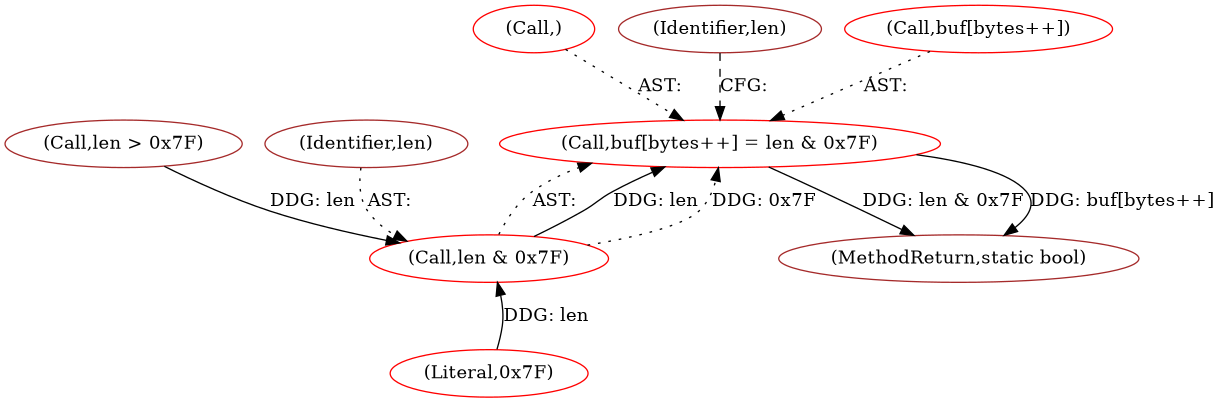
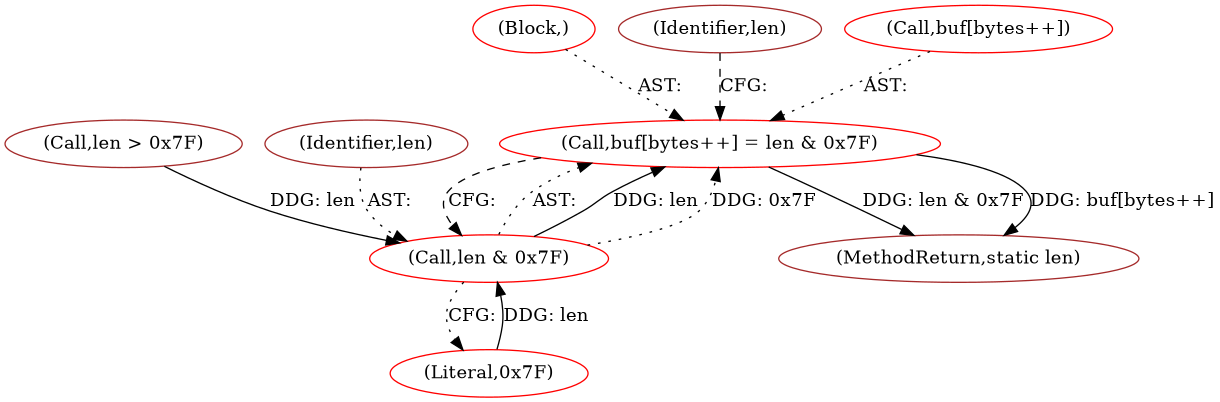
node "(Call,)": label "(Call,)" -> "(Block,)"
edge "(Call,buf[bytes++] = len & 0x7F)" -> "(Call,len & 0x7F)": added, label "CFG:"
node "(MethodReturn,static bool)": label "(MethodReturn,static bool)" -> "(MethodReturn,static len)"
edge "(Call,len & 0x7F)" -> "(Literal,0x7F)": added, label "CFG:"
